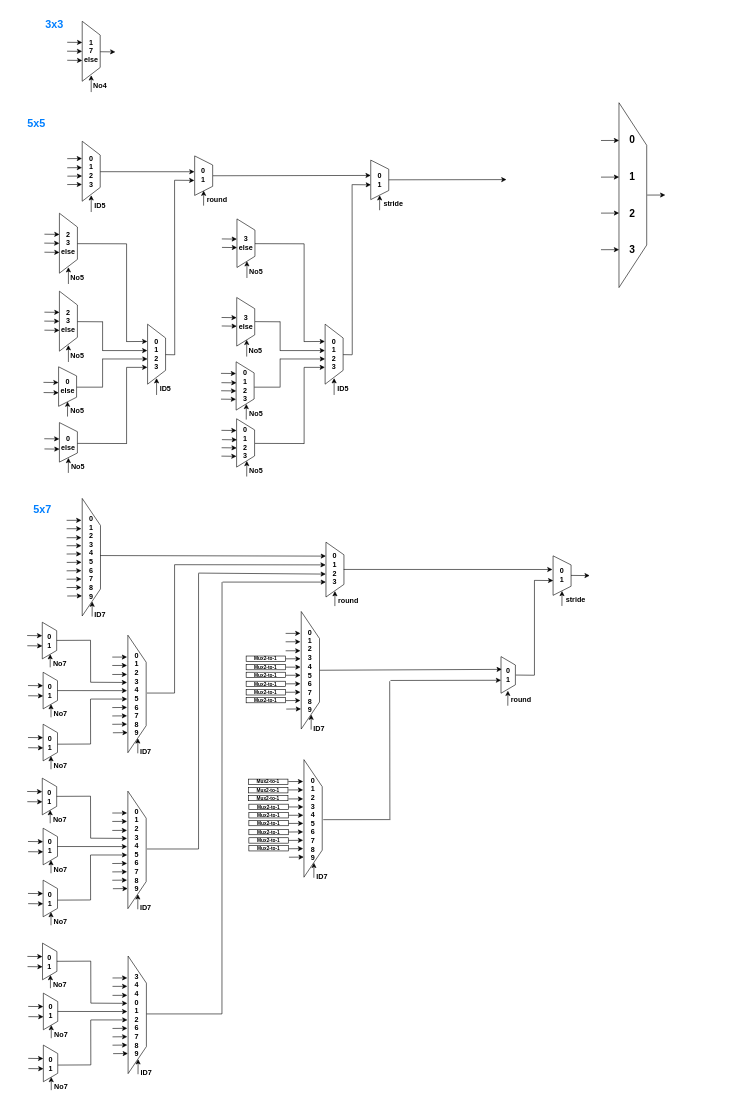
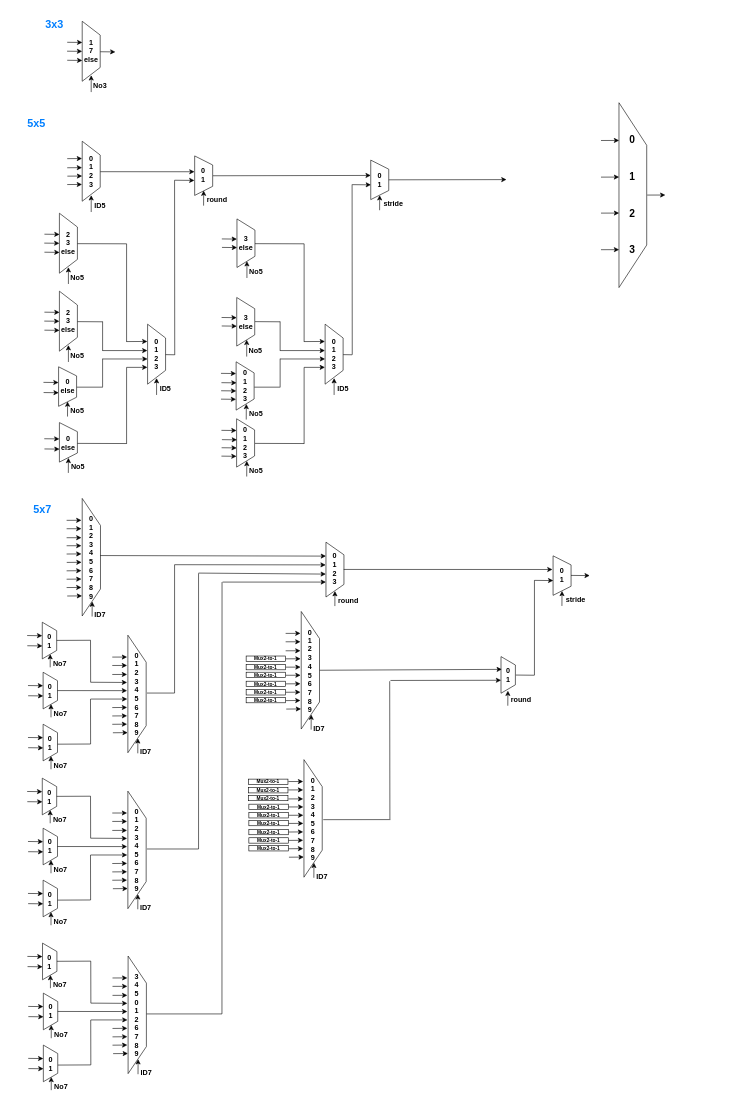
node "No4": label "No4" -> "No3"
node "3 4 4 0 1 2 6 7 8 9": label "3 4 4 0 1 2 6 7 8 9" -> "3 4 5 0 1 2 6 7 8 9"
